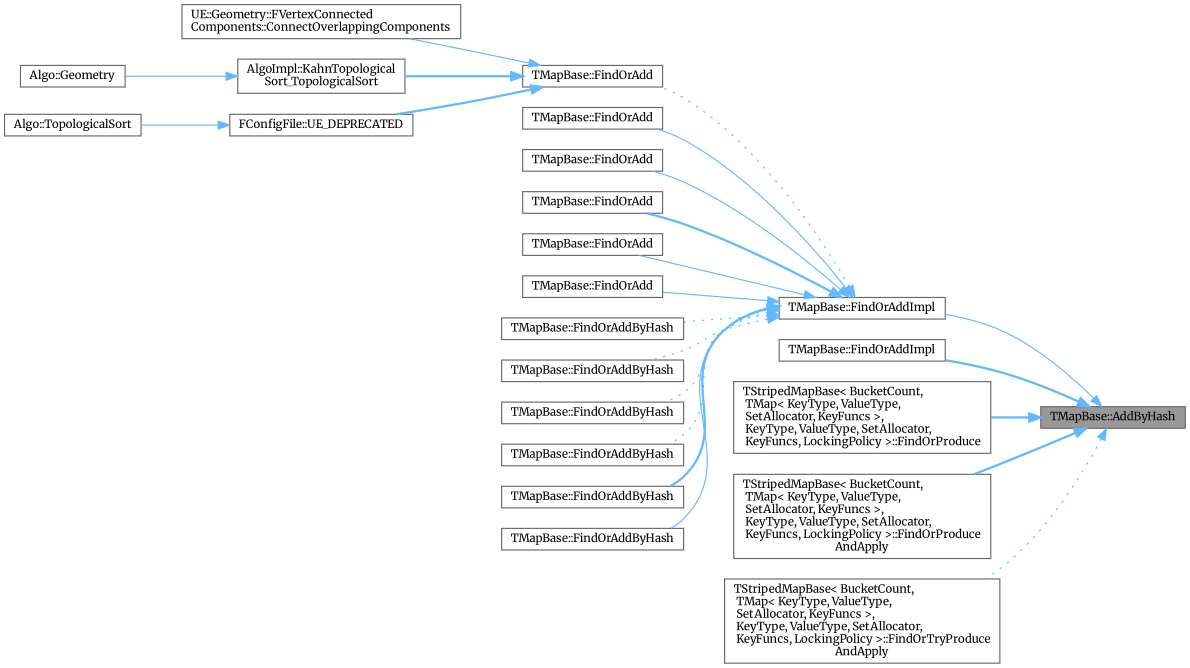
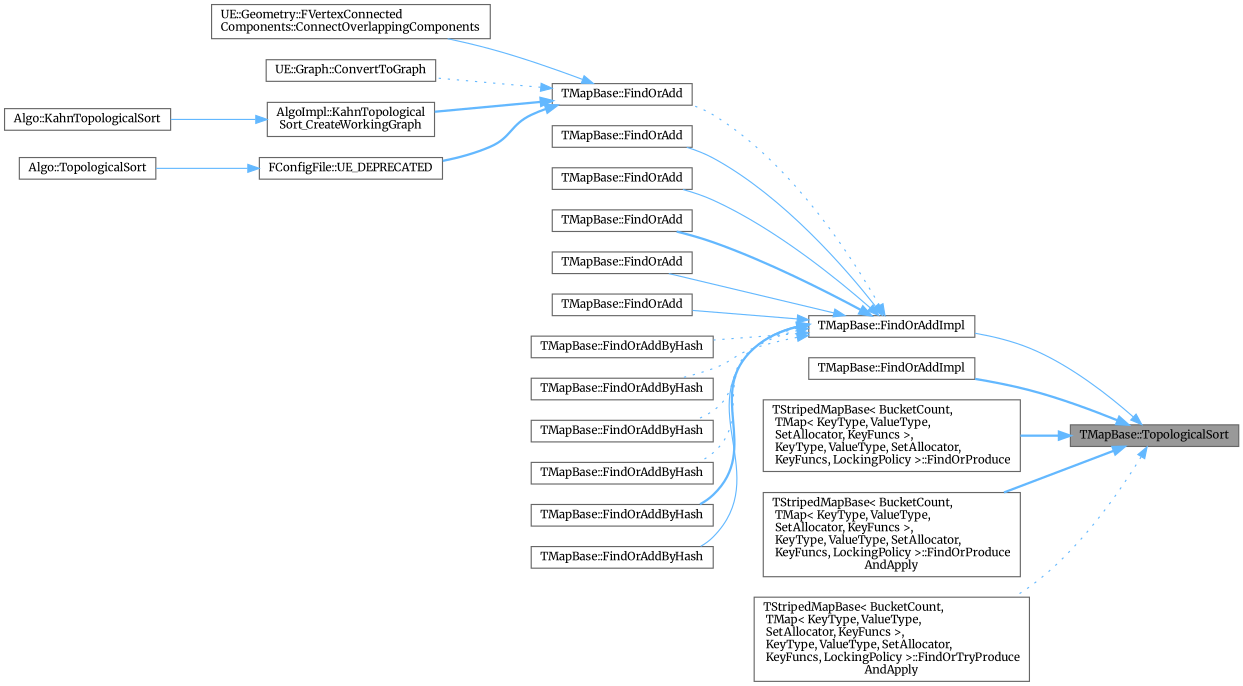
node "UE::Graph::ConvertToGraph": added
node "Algo::Geometry": label "Algo::Geometry" -> "Algo::KahnTopologicalSort"
node "AlgoImpl::KahnTopological Sort_TopologicalSort": label "AlgoImpl::KahnTopological Sort_TopologicalSort" -> "AlgoImpl::KahnTopological Sort_CreateWorkingGraph"
node "TMapBase::AddByHash": label "TMapBase::AddByHash" -> "TMapBase::TopologicalSort"
